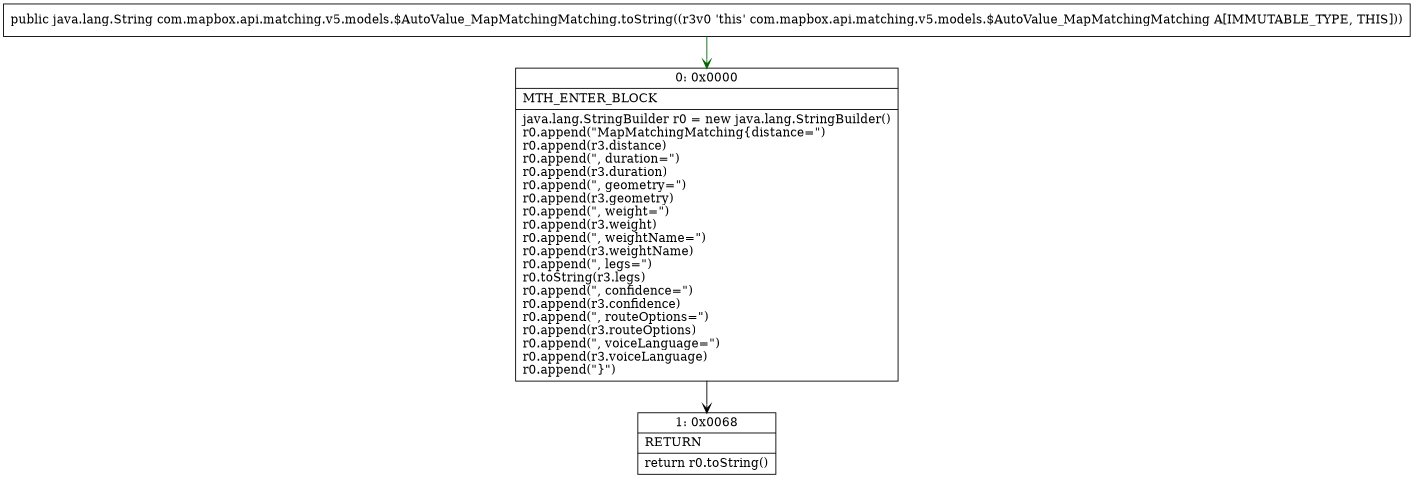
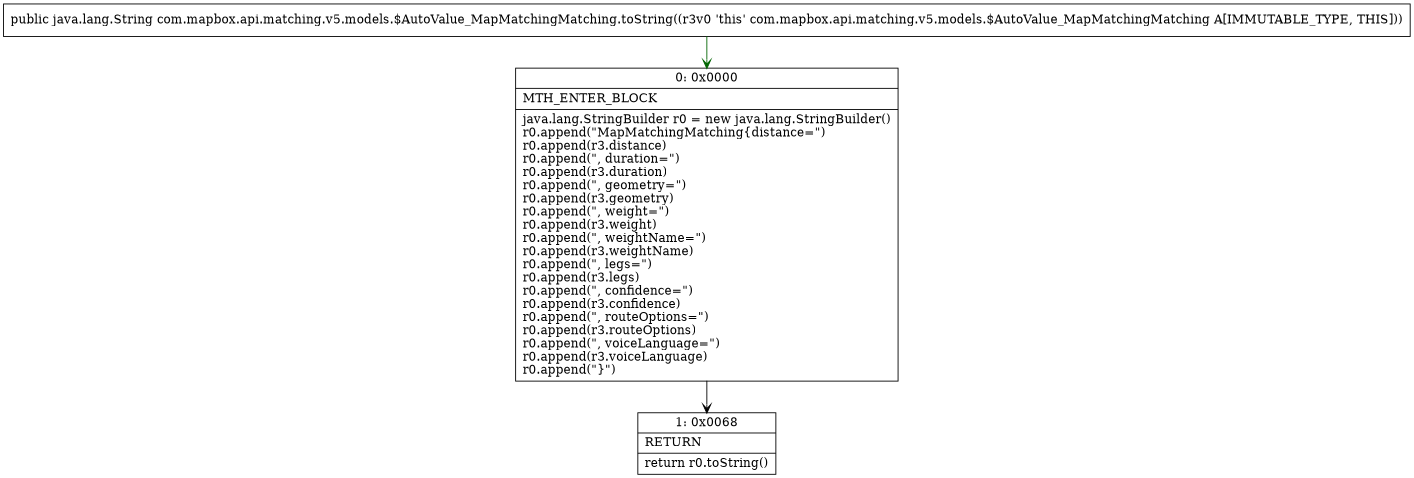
node "0: 0x0000": text "r0.toString(r3.legs)" -> "r0.append(r3.legs)"
